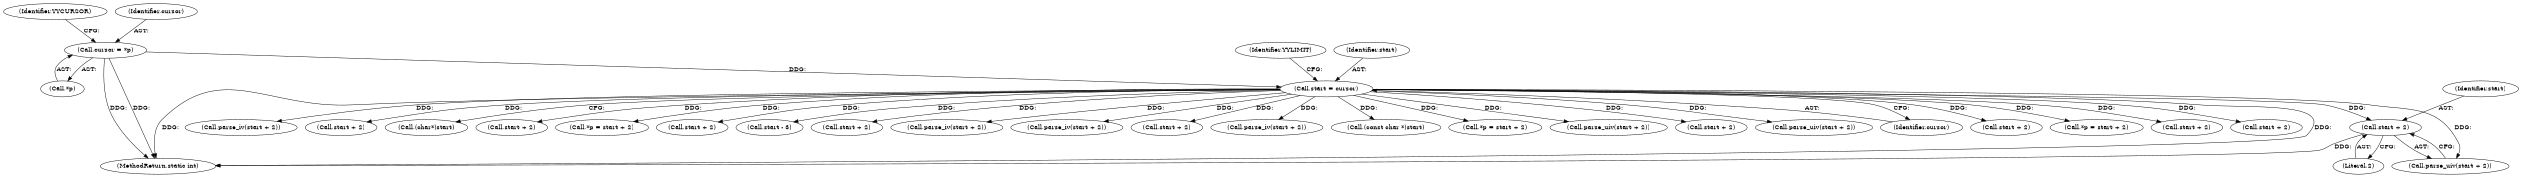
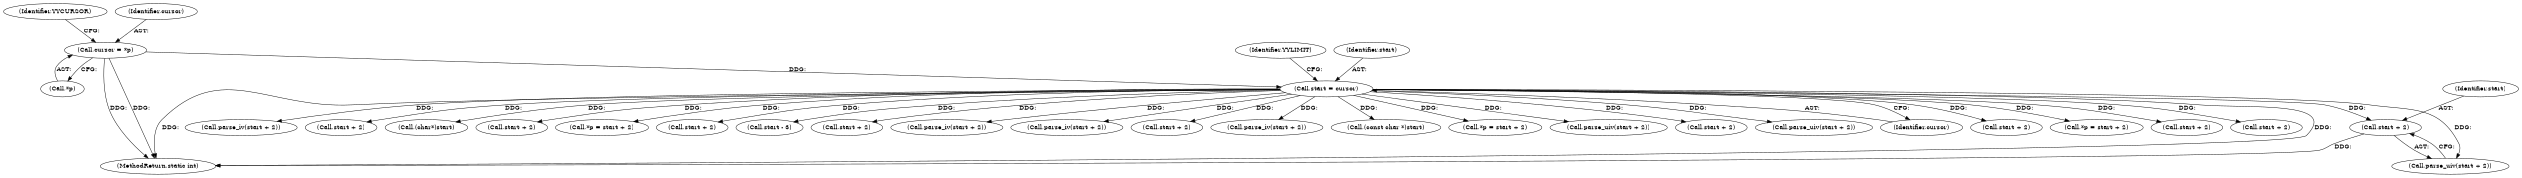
edge "(Call,cursor = *p)" -> "(Call,*p)": label "AST: " -> "CFG: "
edge "(Call,start = cursor)" -> "(Call,(char*)start)": label "CFG: " -> "DDG: "
node "(Literal,2)": removed
